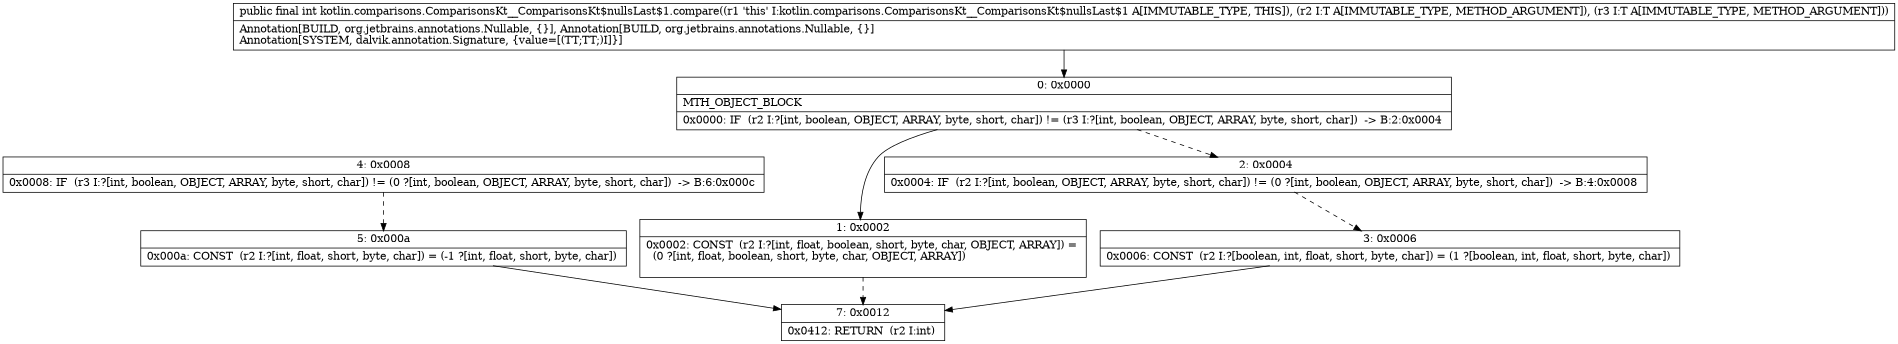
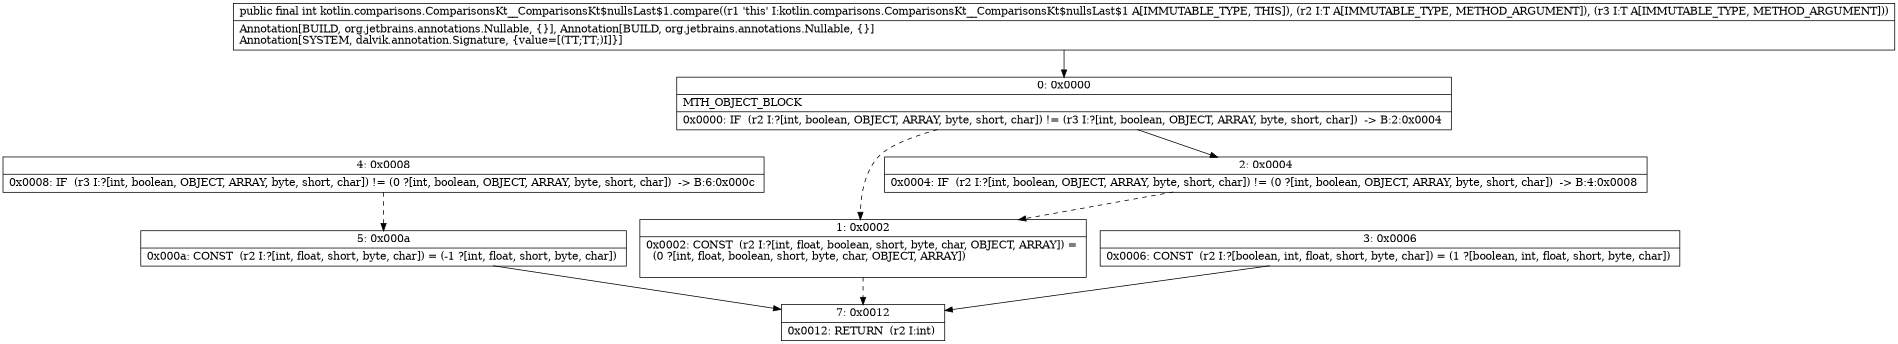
edge "0: 0x0000" -> "2: 0x0004": style dashed -> solid
edge "0: 0x0000" -> "1: 0x0002": style solid -> dashed
edge "2: 0x0004" -> "3: 0x0006": now "2: 0x0004" -> "1: 0x0002"
node "7: 0x0012": text "0x0412: RETURN  (r2 I:int)" -> "0x0012: RETURN  (r2 I:int)"
